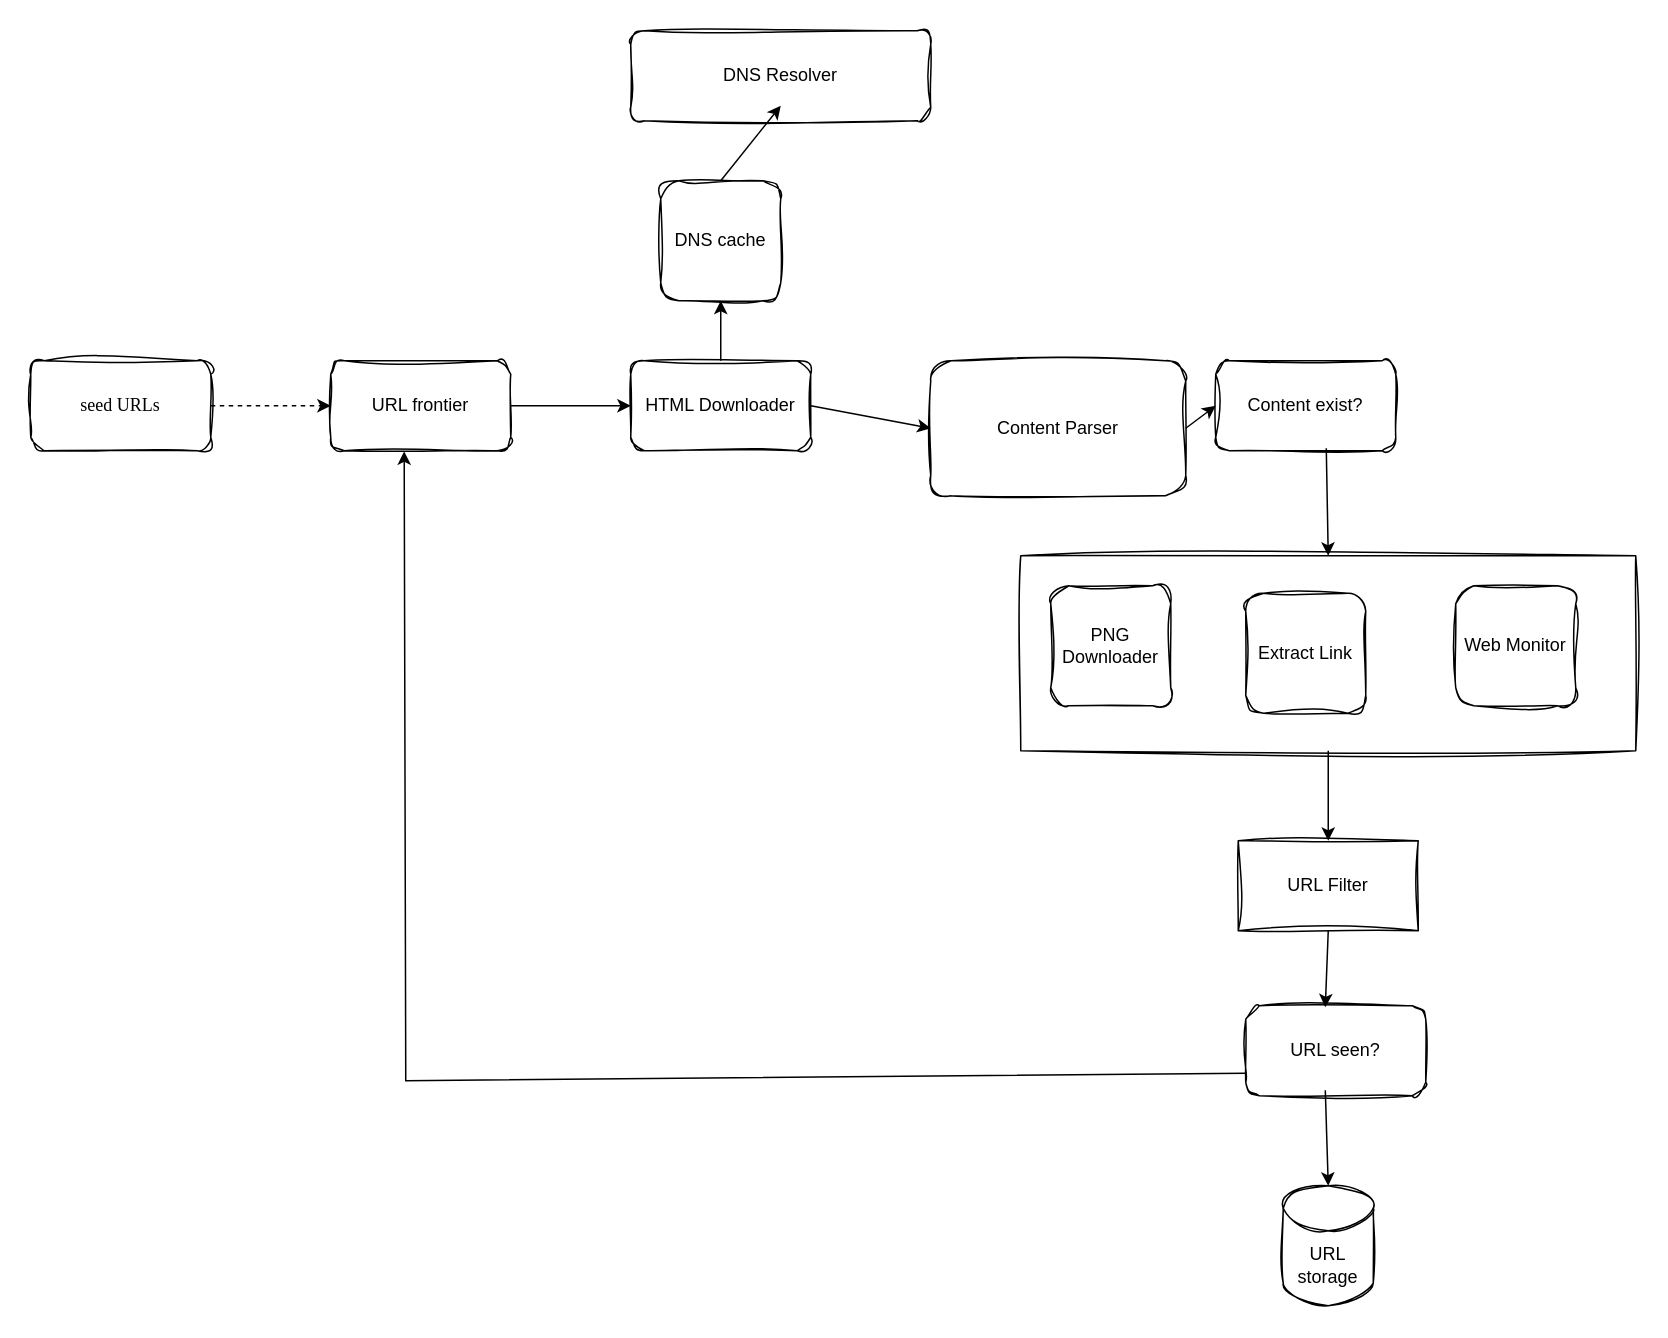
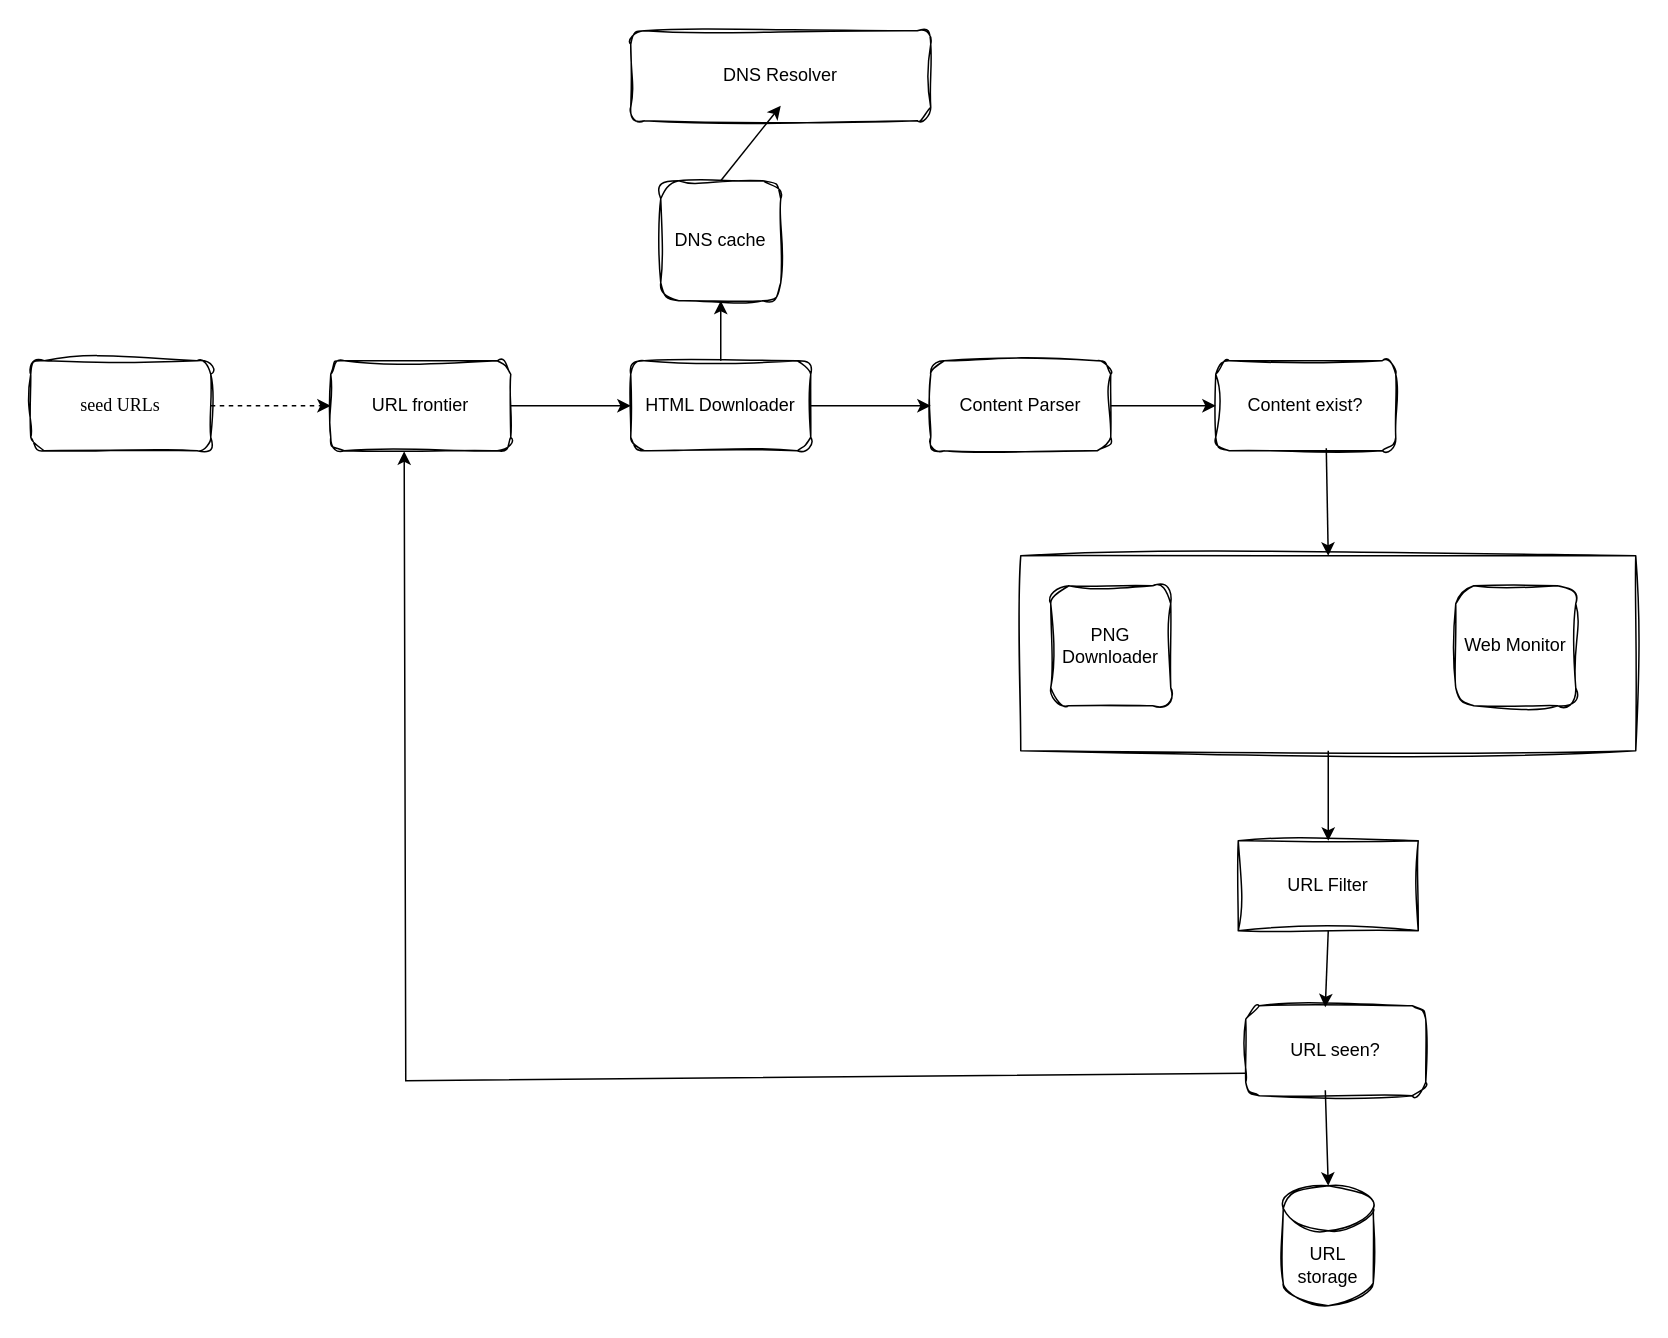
node "Content Parser": size 255x135 -> 180x90
node "Extract Link": removed
